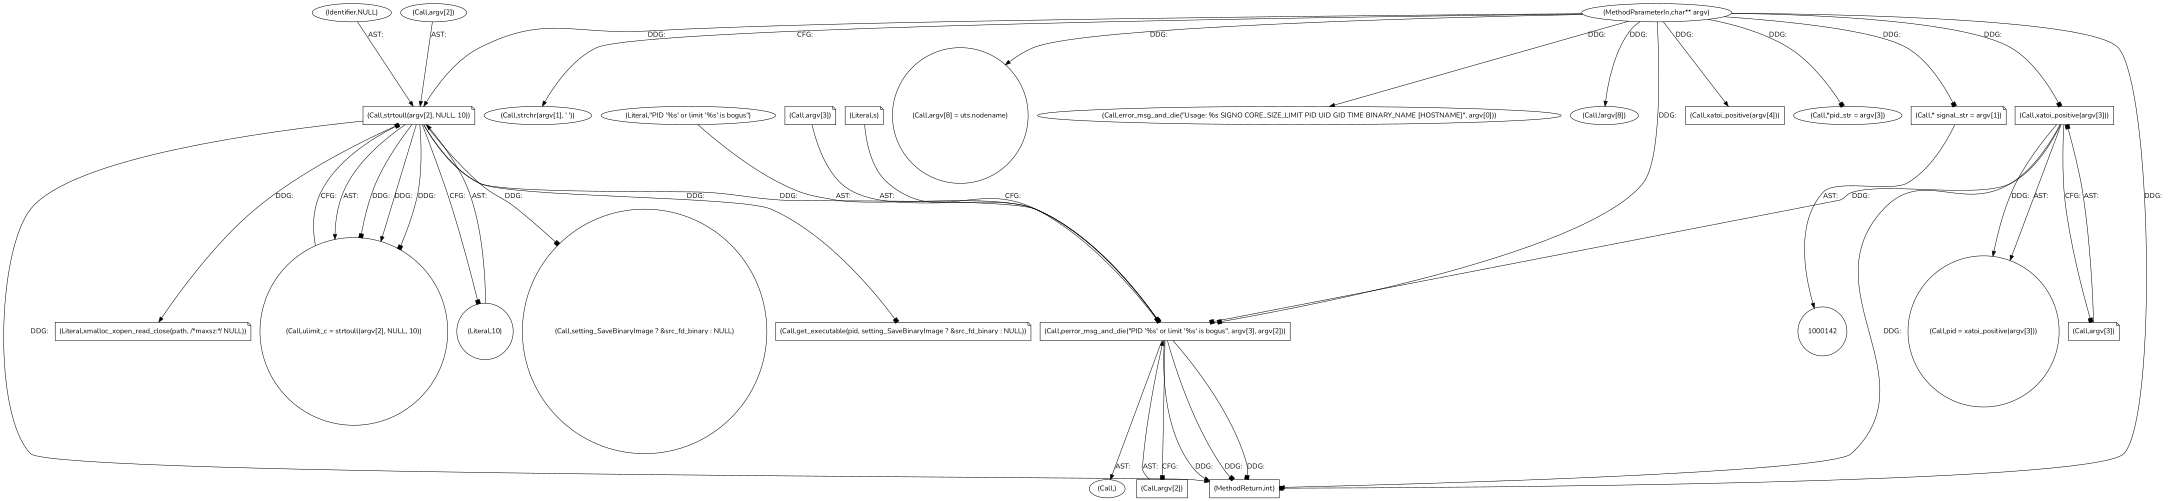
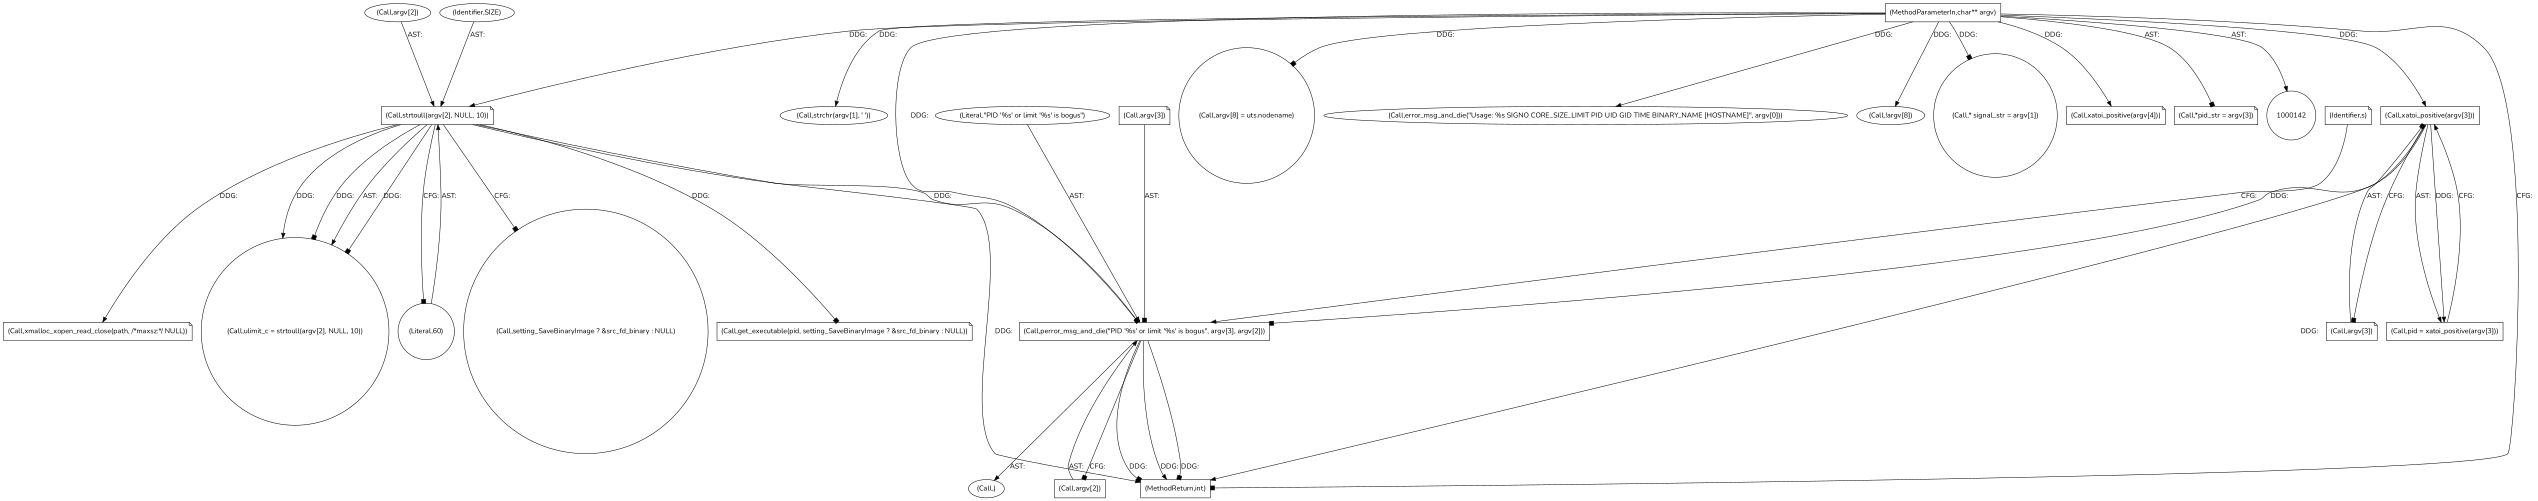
node "(Identifier,NULL)": label "(Identifier,NULL)" -> "(Identifier,SIZE)"
node "(MethodParameterIn,char** argv)": shape ellipse -> box
edge "(MethodParameterIn,char** argv)" -> "(Call,argv[8] = uts.nodename)": arrowhead normal -> box
edge "(MethodParameterIn,char** argv)" -> "(Call,xatoi_positive(argv[3]))": arrowhead box -> normal
edge "(MethodParameterIn,char** argv)" -> "(Call,strchr(argv[1], ' '))": label "CFG: " -> "DDG: "
edge "(MethodParameterIn,char** argv)" -> "(Call,*pid_str = argv[3])": label "DDG: " -> "AST: "
node "(Literal,s)": label "(Literal,s)" -> "(Identifier,s)"
node "(Call,xatoi_positive(argv[4]))": shape box -> note
node "(Call,*pid_str = argv[3])": shape ellipse -> note
node "(Call,* signal_str = argv[1])": shape note -> circle
edge "(Call,ulimit_c = strtoull(argv[2], NULL, 10))" -> "(Call,strtoull(argv[2], NULL, 10))": removed, label "CFG:"
edge "(Call,* signal_str = argv[1])" -> "1000142": now "(MethodParameterIn,char** argv)" -> "1000142"
edge "(Call,strtoull(argv[2], NULL, 10))" -> "(Call,setting_SaveBinaryImage ? &src_fd_binary : NULL)": label "DDG: " -> "CFG: "
edge "(MethodParameterIn,char** argv)" -> "(MethodReturn,int)": label "DDG: " -> "CFG: "
edge "(Call,pid = xatoi_positive(argv[3]))" -> "(Call,xatoi_positive(argv[3]))": added, label "CFG:"
node "(Literal,xmalloc_xopen_read_close(path, /*maxsz:*/ NULL))": label "(Literal,xmalloc_xopen_read_close(path, /*maxsz:*/ NULL))" -> "(Call,xmalloc_xopen_read_close(path, /*maxsz:*/ NULL))"
node "(Literal,10)": label "(Literal,10)" -> "(Literal,60)"
node "(Call,pid = xatoi_positive(argv[3]))": shape circle -> box
